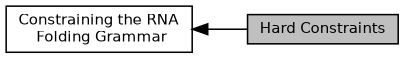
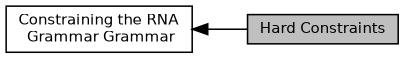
node "Constraining the RNA Folding Grammar": label "Constraining the RNA Folding Grammar" -> "Constraining the RNA Grammar Grammar"
